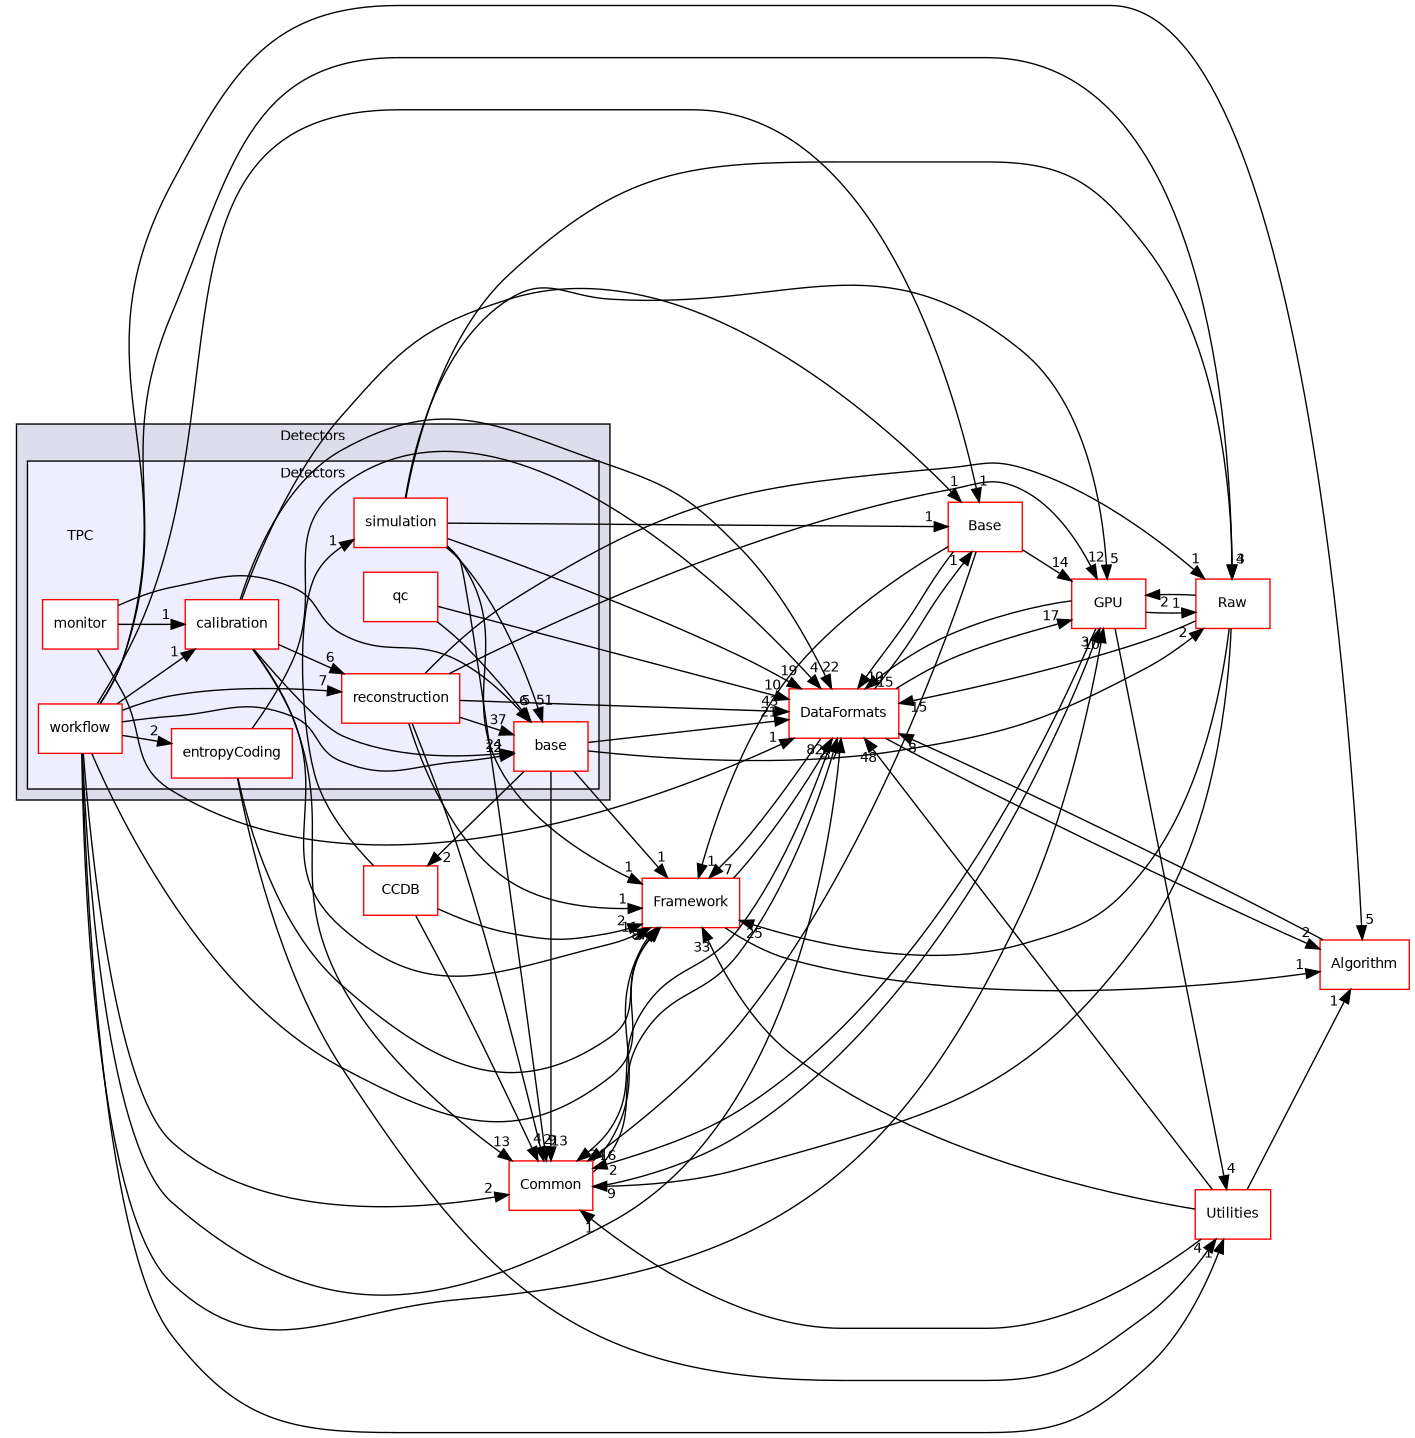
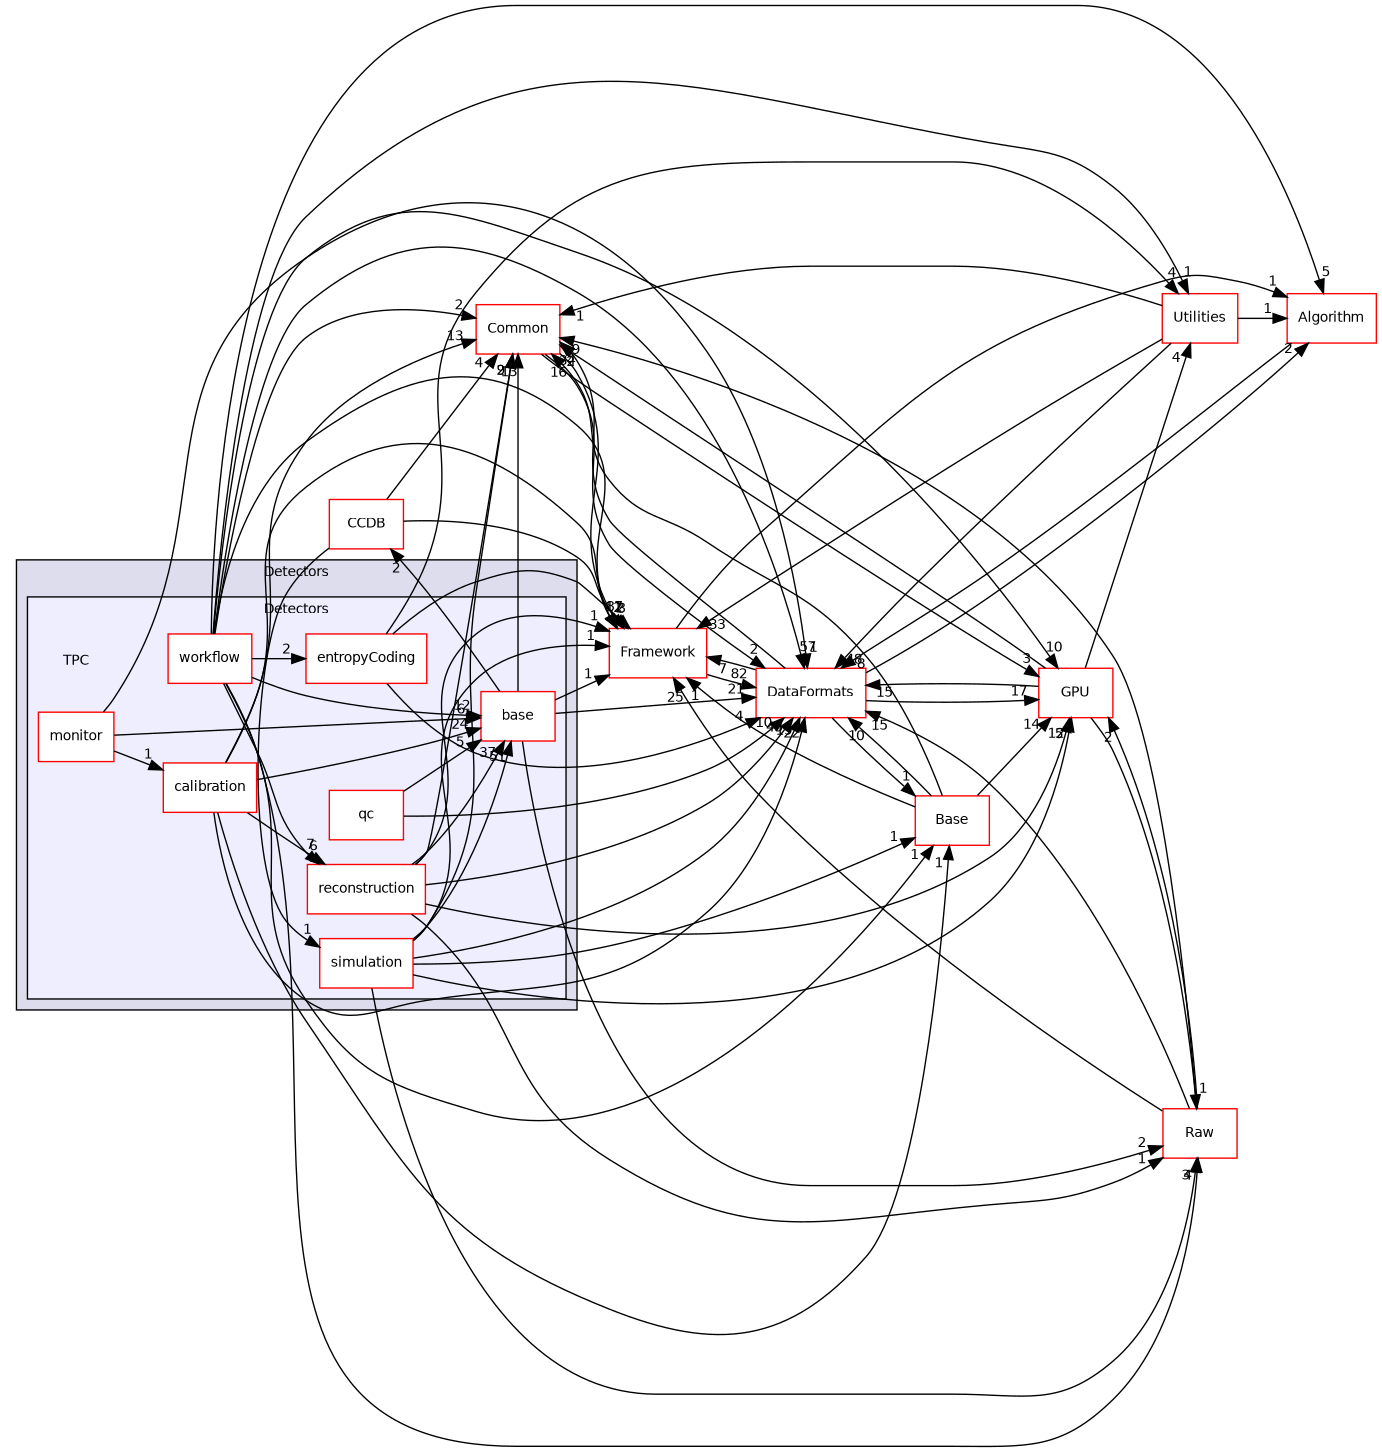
edge "workflow" -> "calibration": removed
